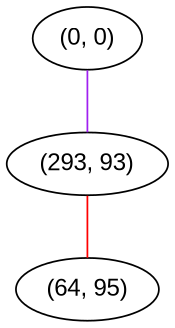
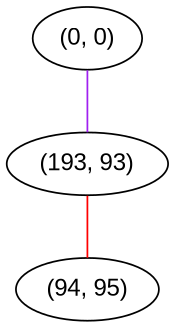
node "(293, 93)": label "(293, 93)" -> "(193, 93)"
node "(64, 95)": label "(64, 95)" -> "(94, 95)"
